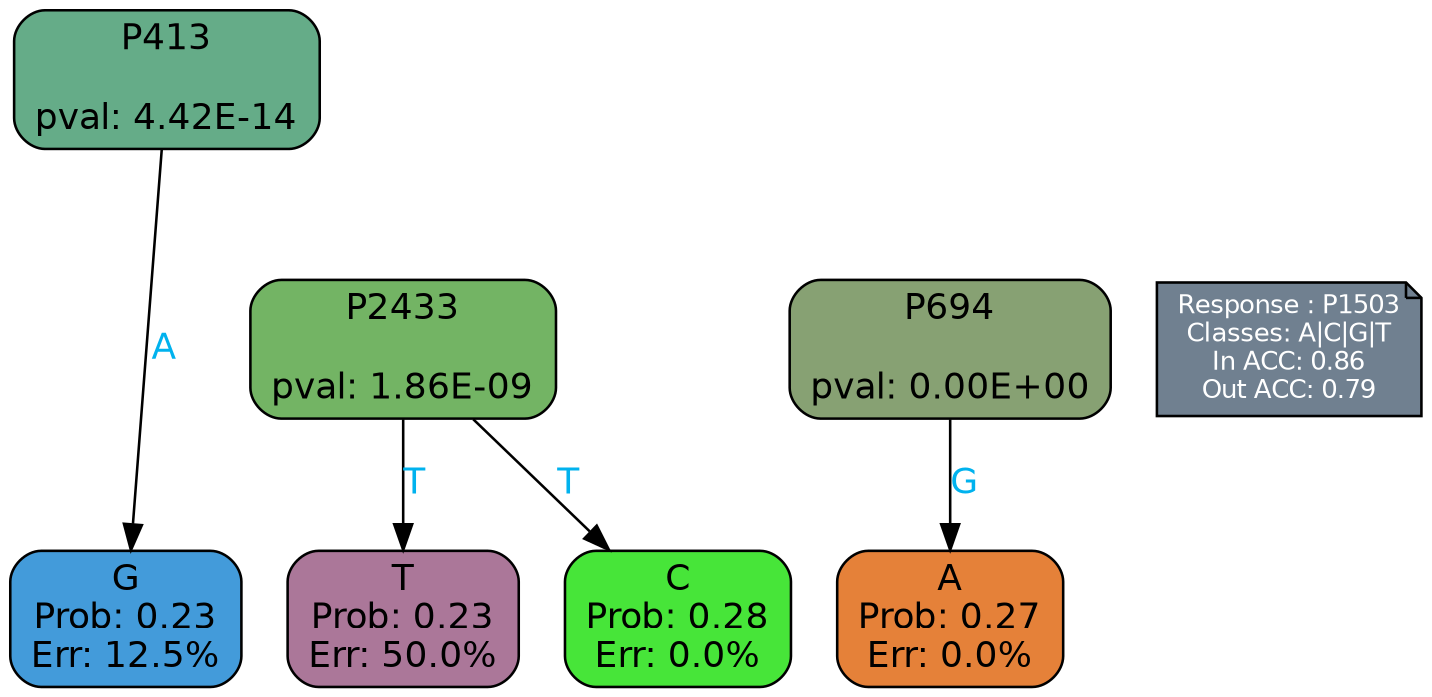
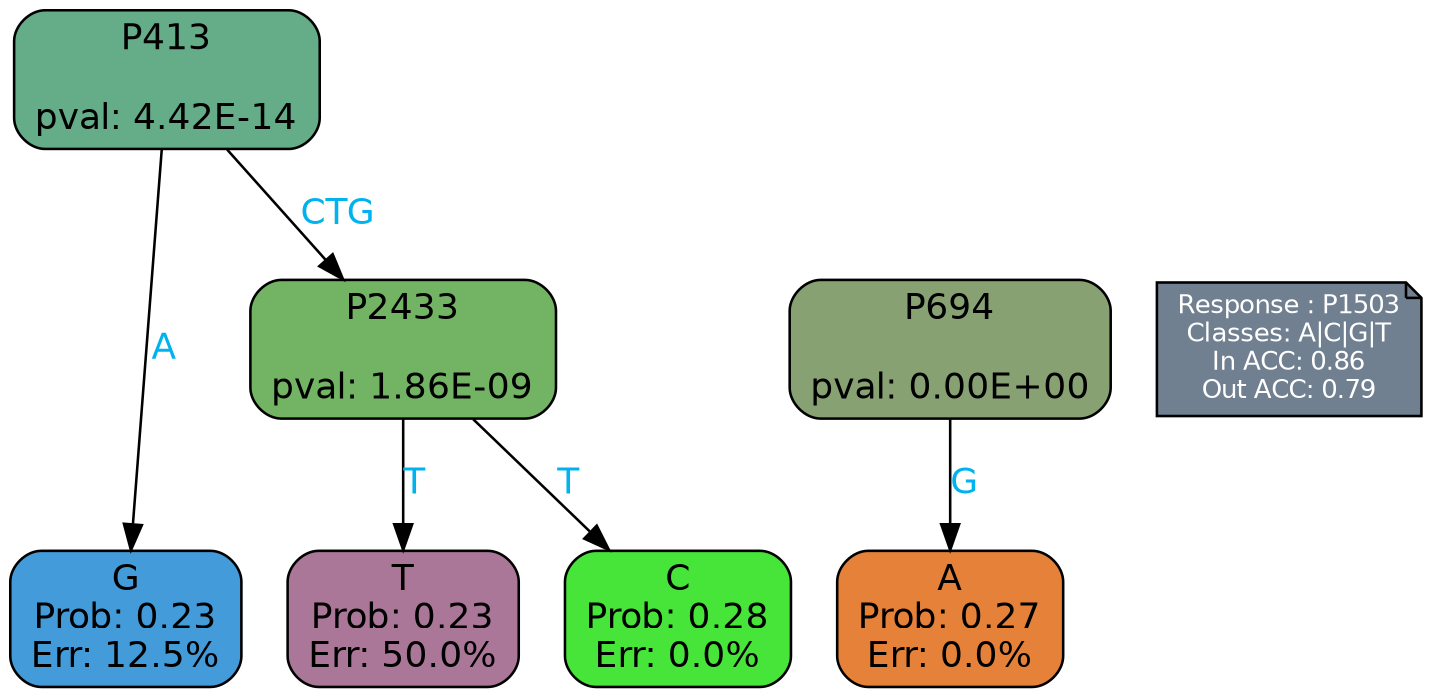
edge "P413 pval: 4.42E-14" -> "P2433 pval: 1.86E-09": added, label "CTG"
